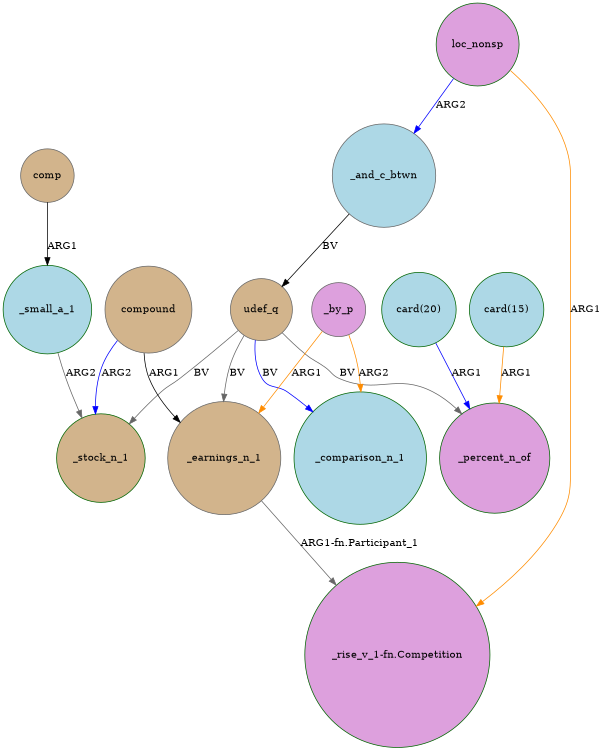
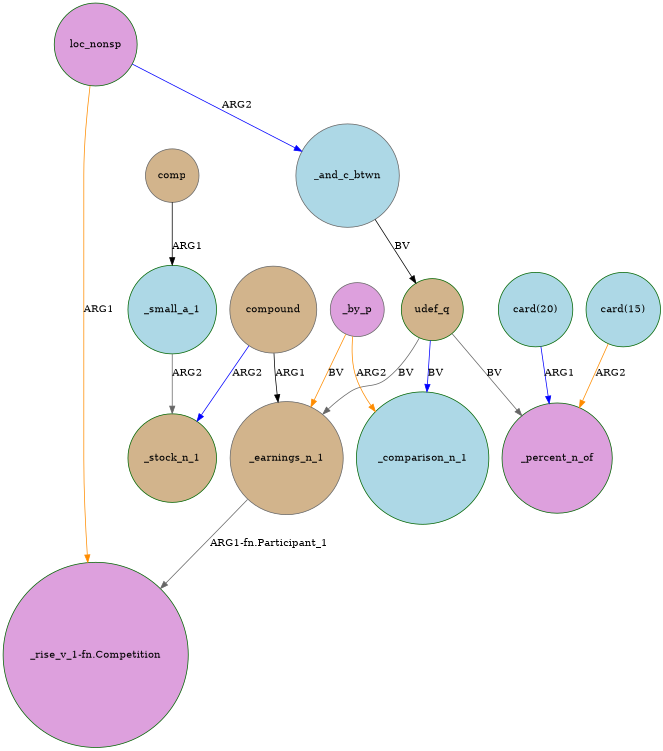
node "udef_q": color gray40 -> darkgreen
edge "_by_p" -> "_earnings_n_1": label "ARG1" -> "BV"
edge "card(15)" -> "_percent_n_of": label "ARG1" -> "ARG2"
edge "udef_q" -> "_stock_n_1": removed, label "BV"
